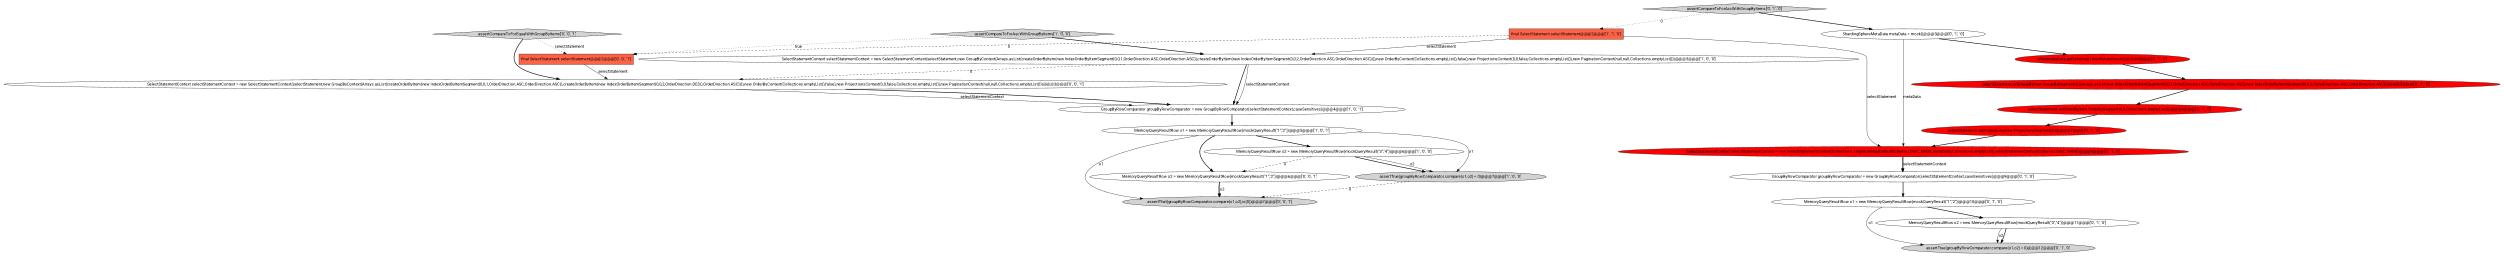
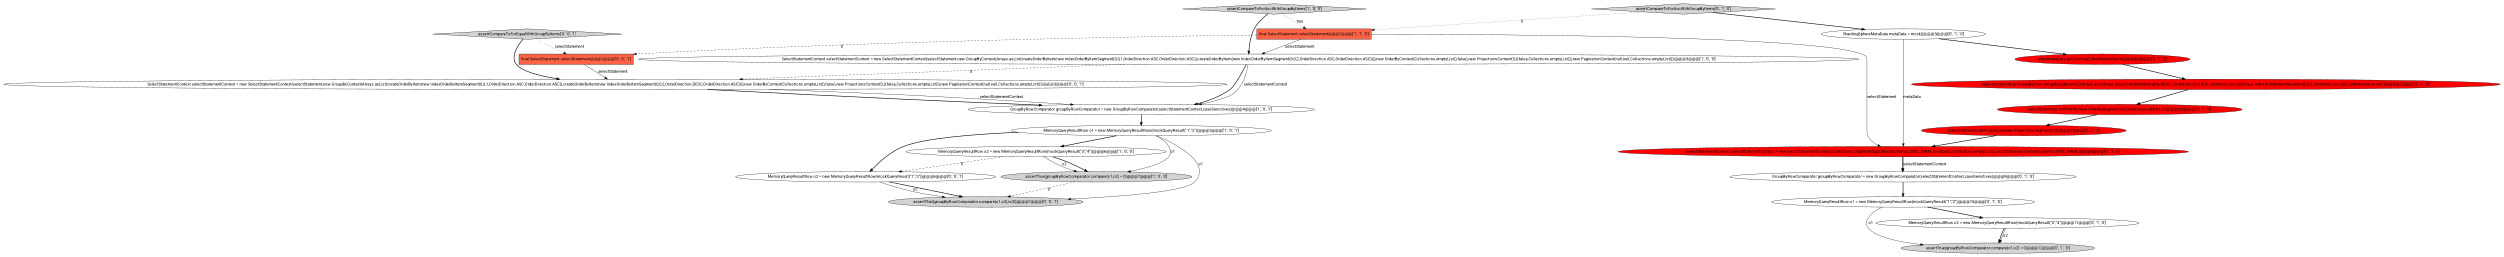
edge "assertCompareToForAscWithGroupByItems['1', '0', '0']" -> "final SelectStatement selectStatement@@@2@@@['0', '0', '1']": now "assertCompareToForAscWithGroupByItems['1', '0', '0']" -> "final SelectStatement selectStatement@@@2@@@['1', '1', '0']"
